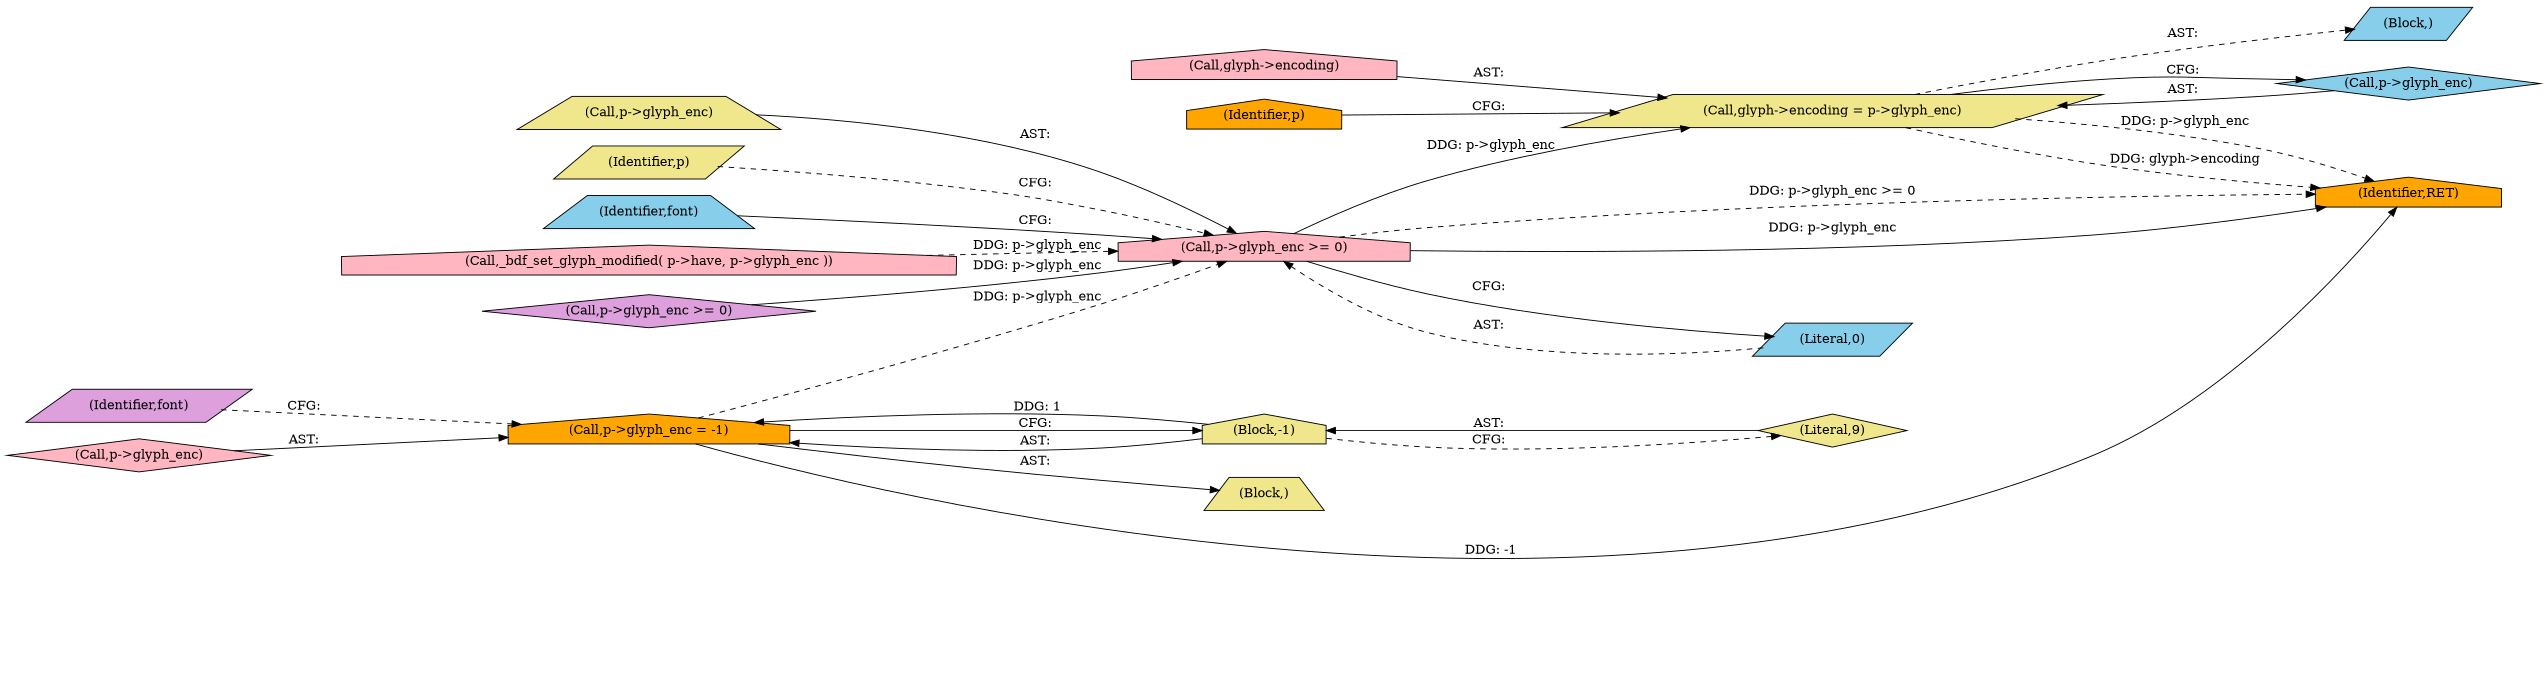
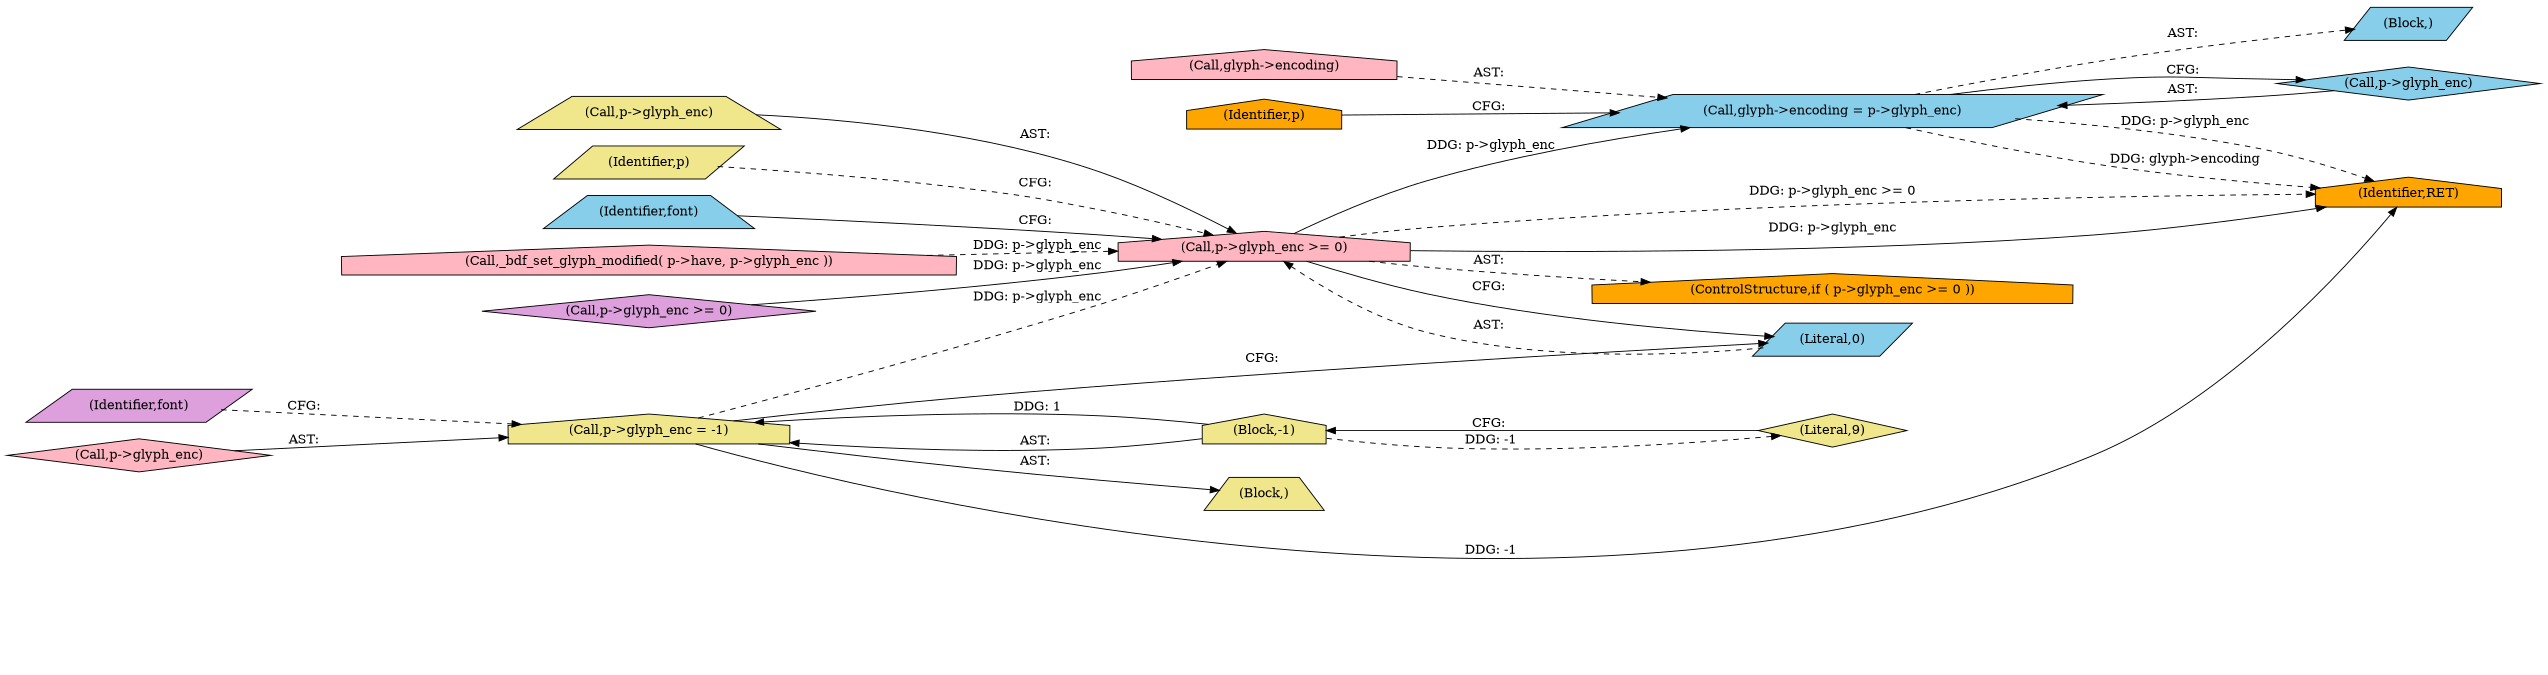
edge "(Call,glyph->encoding)" -> "(Call,glyph->encoding = p->glyph_enc)": style solid -> dashed
node "(Call,glyph->encoding = p->glyph_enc)": fillcolor khaki -> skyblue
node "(ControlStructure,if ( p->glyph_enc >= 0 ))": added
edge "(Literal,9)" -> "(Block,-1)": label "AST: " -> "CFG: "
node "(Call,p->glyph_enc = -1)": fillcolor orange -> khaki
edge "(Call,p->glyph_enc = -1)" -> "(Block,-1)": now "(Call,p->glyph_enc = -1)" -> "(Literal,0)"
edge "(Block,-1)" -> "(Literal,9)": label "CFG: " -> "DDG: -1"
